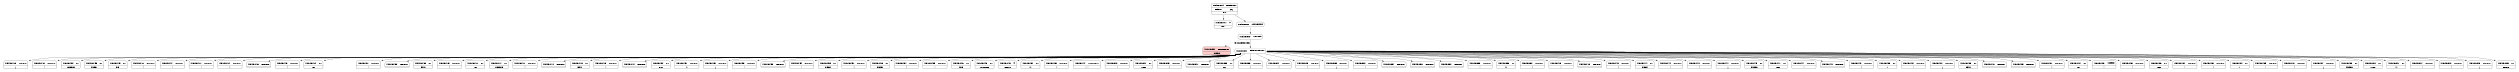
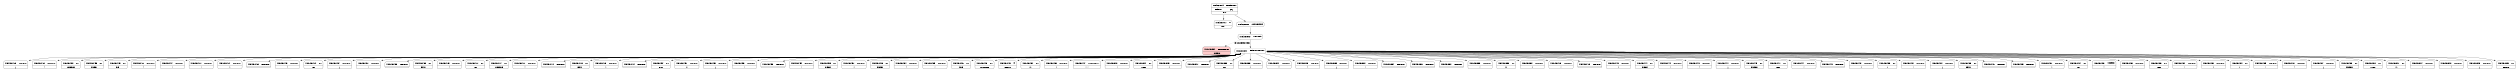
node "1194136737": added
